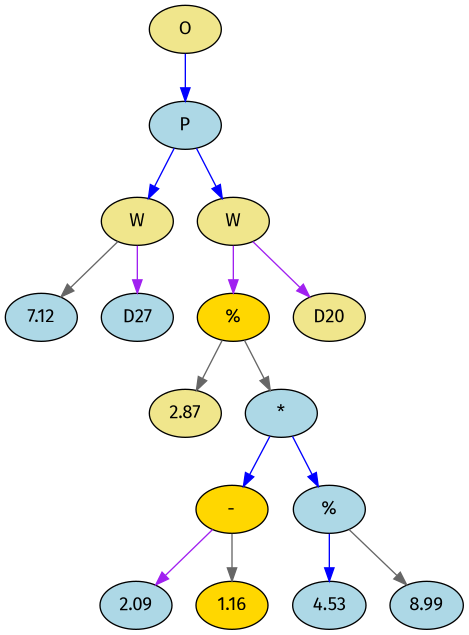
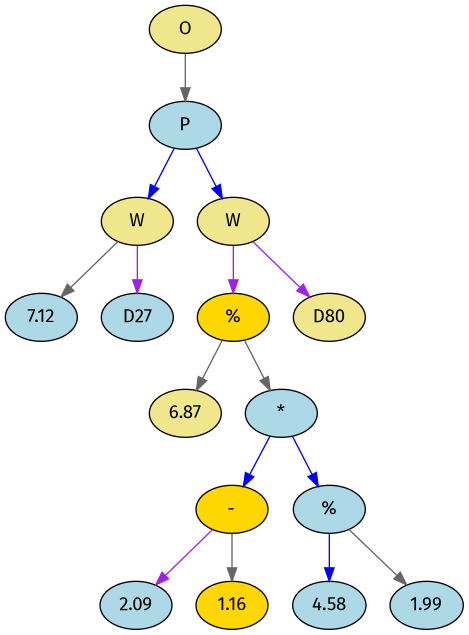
edge "O" -> "P": color blue -> gray40
node "D20": label "D20" -> "D80"
node "2.87": label "2.87" -> "6.87"
node "4.53": label "4.53" -> "4.58"
node "8.99": label "8.99" -> "1.99"
